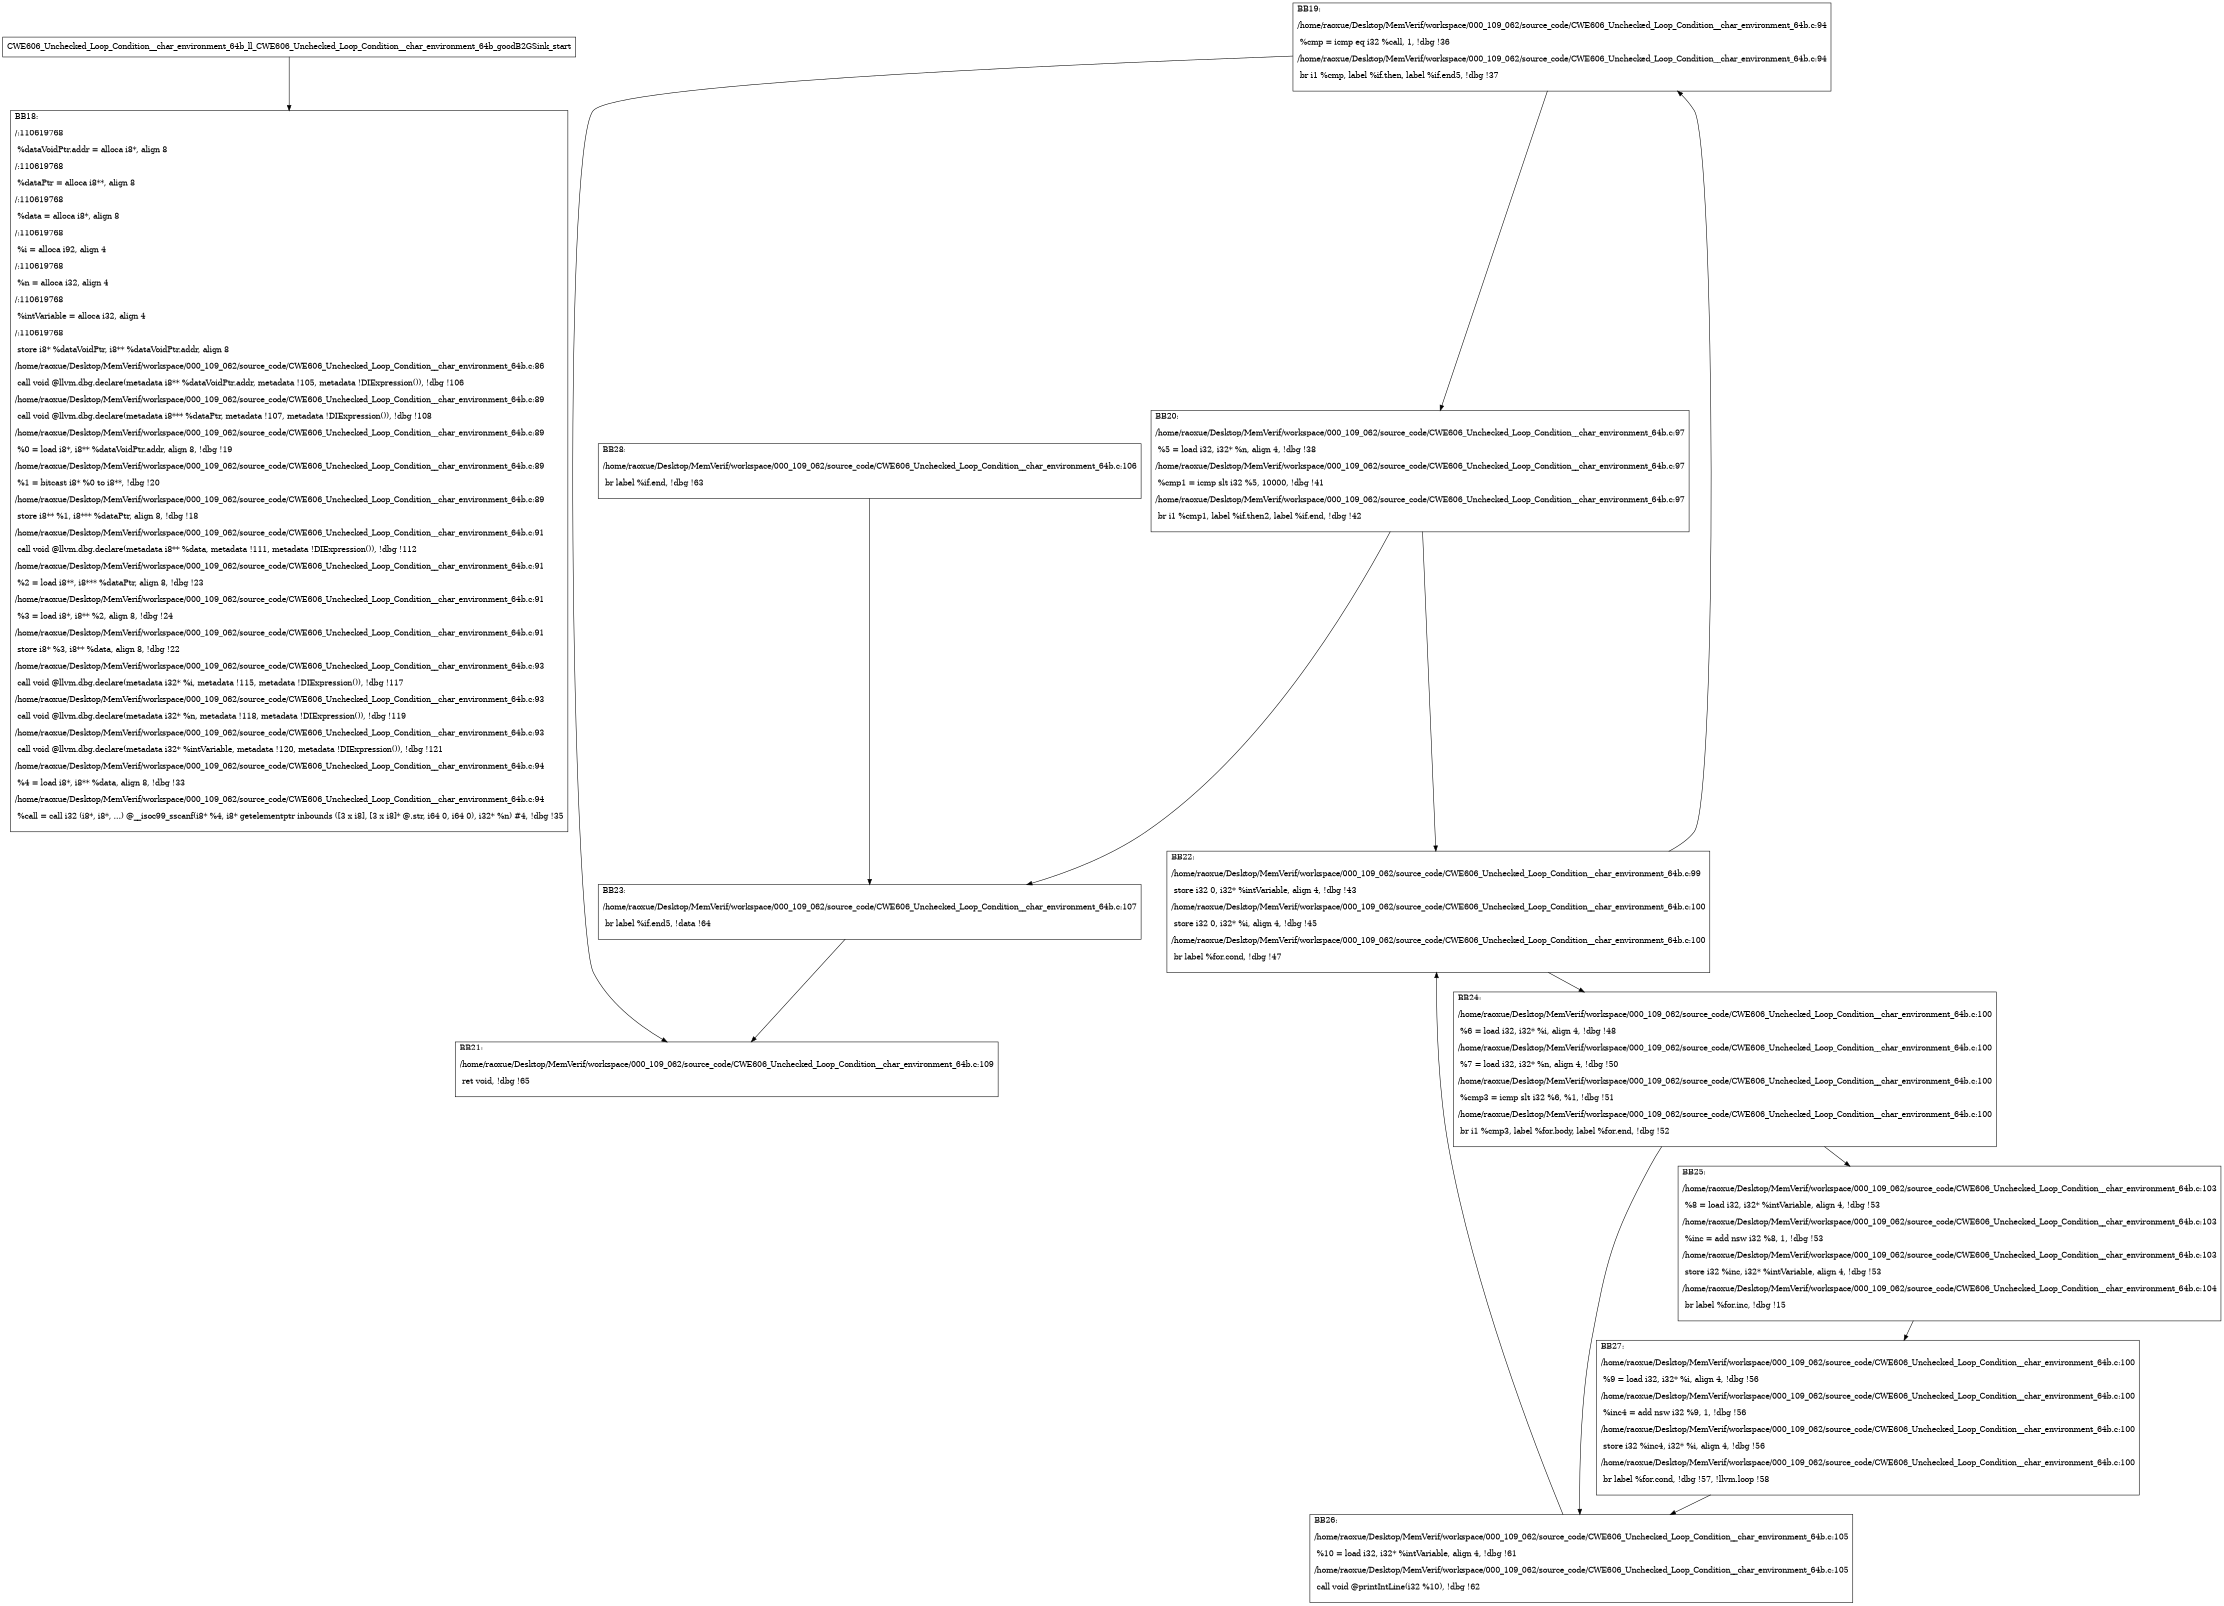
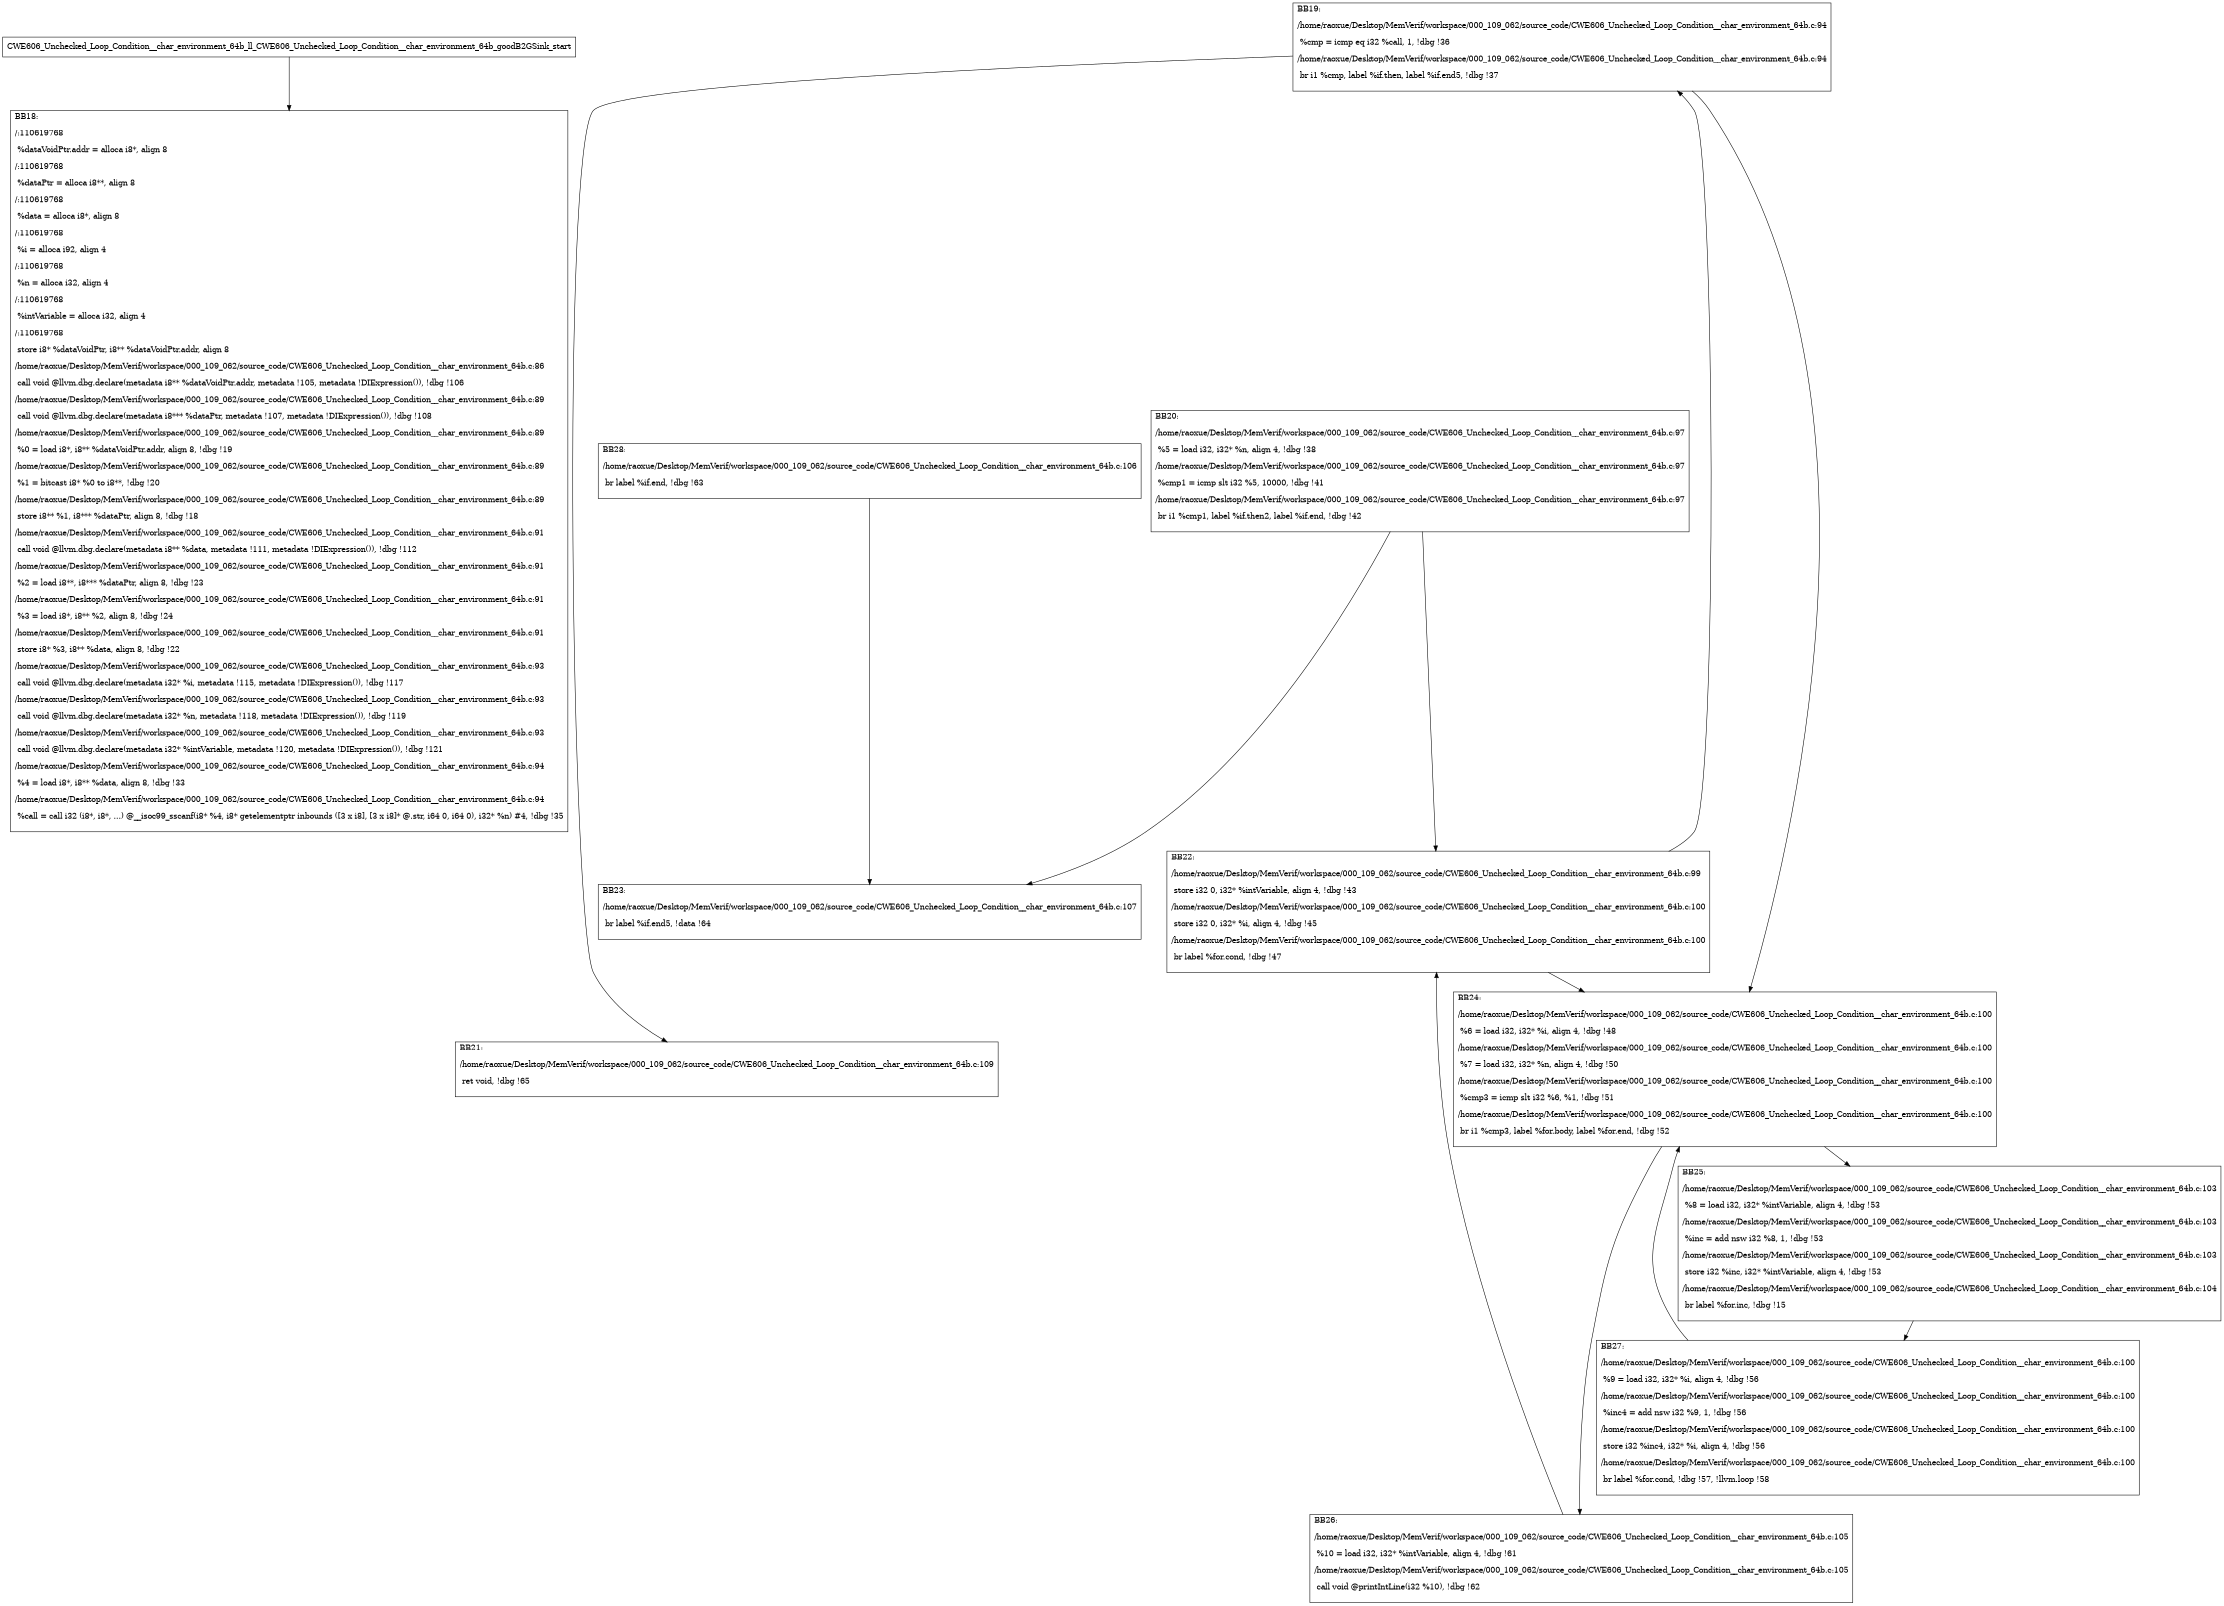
edge "BB19:" -> "BB20:": now "BB19:" -> "BB24:"
edge "BB23:" -> "BB21:": removed
edge "BB27:" -> "BB26:": now "BB27:" -> "BB24:"
